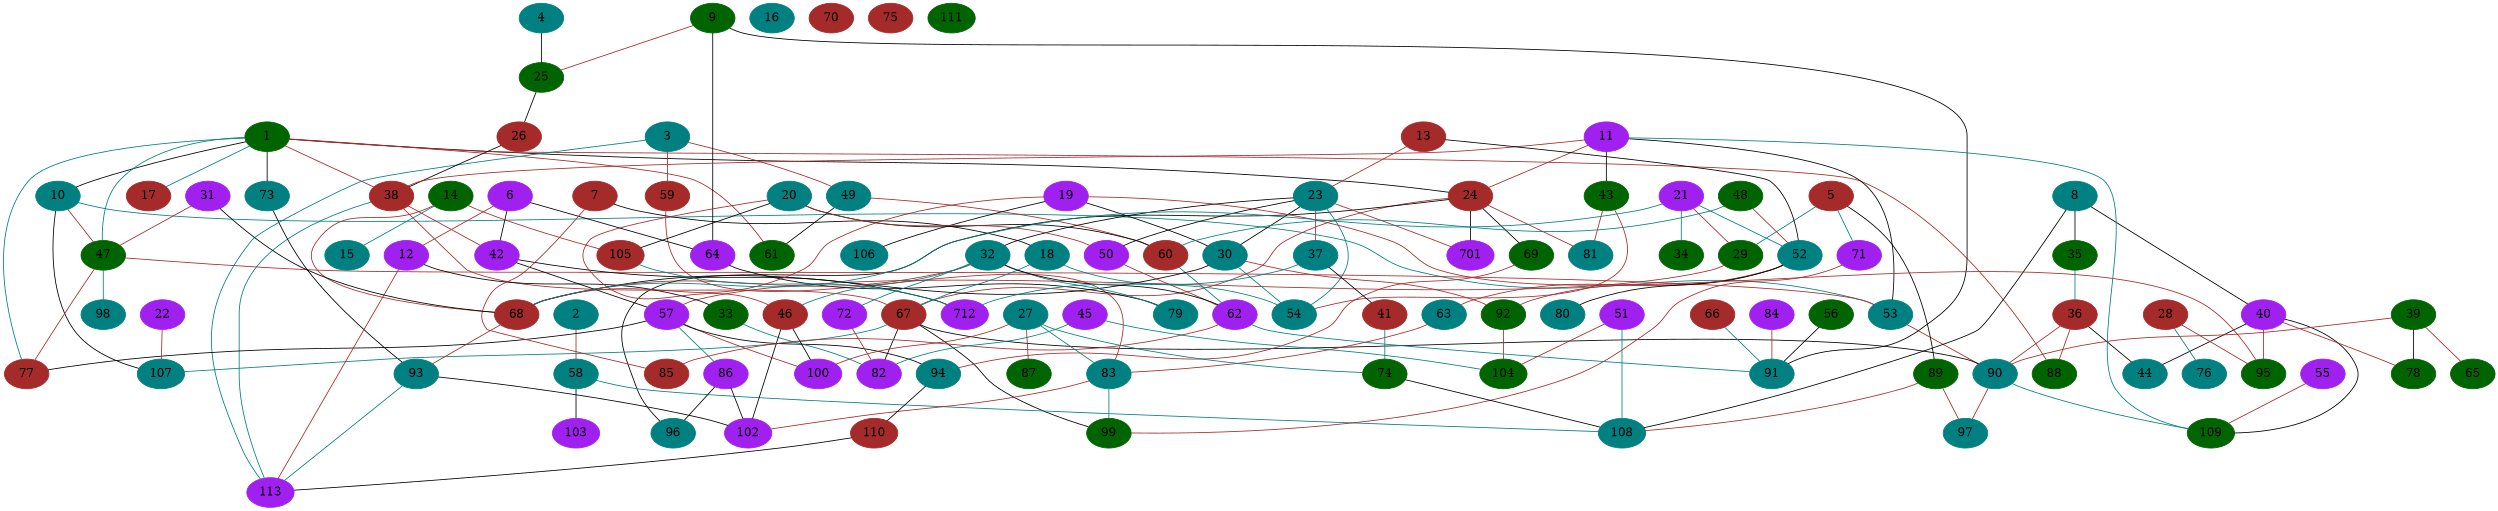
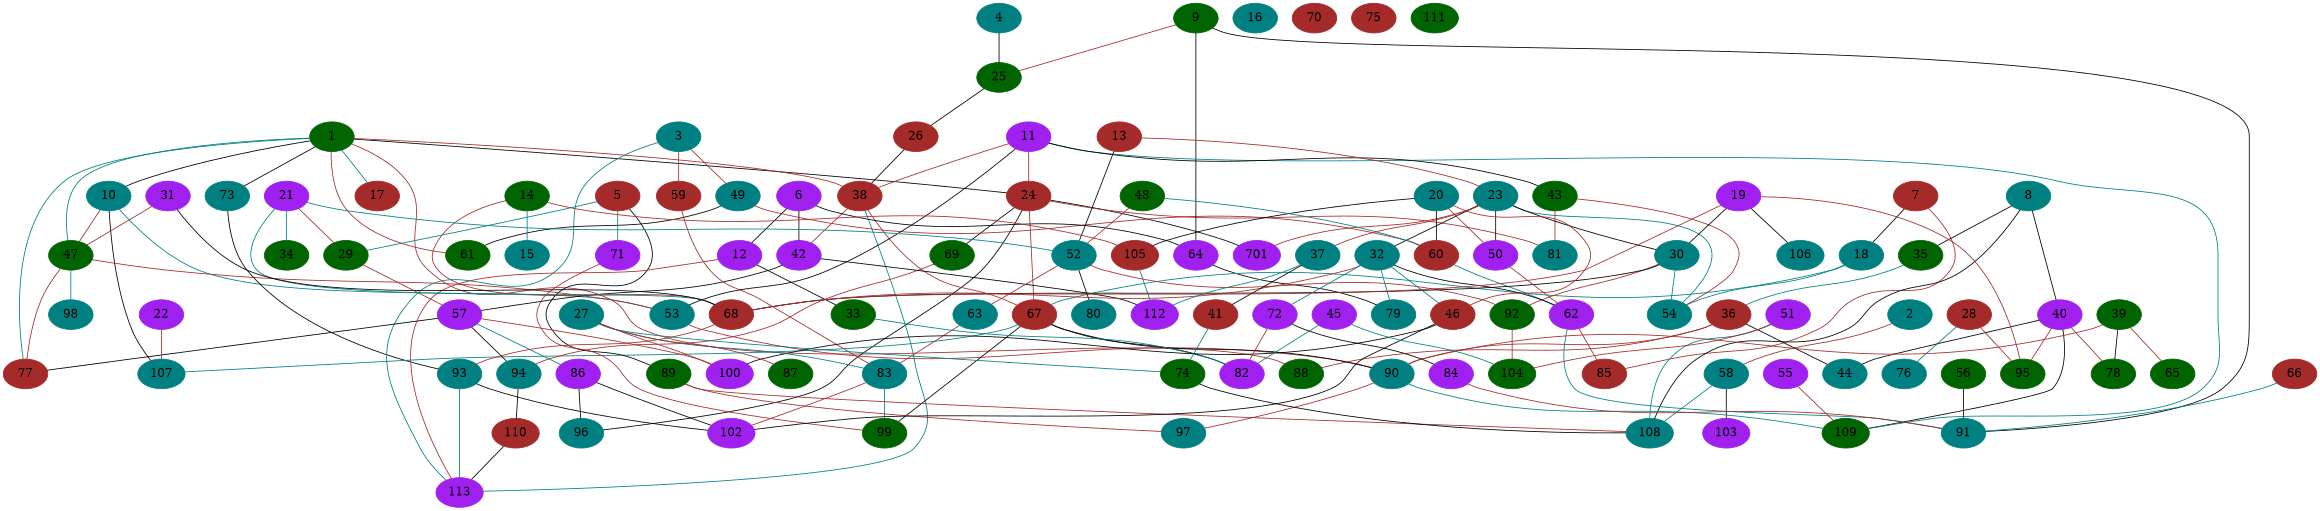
edge "6" -- "12": color brown -> black
node "712": label "712" -> "112"
edge "72" -- "84": added
